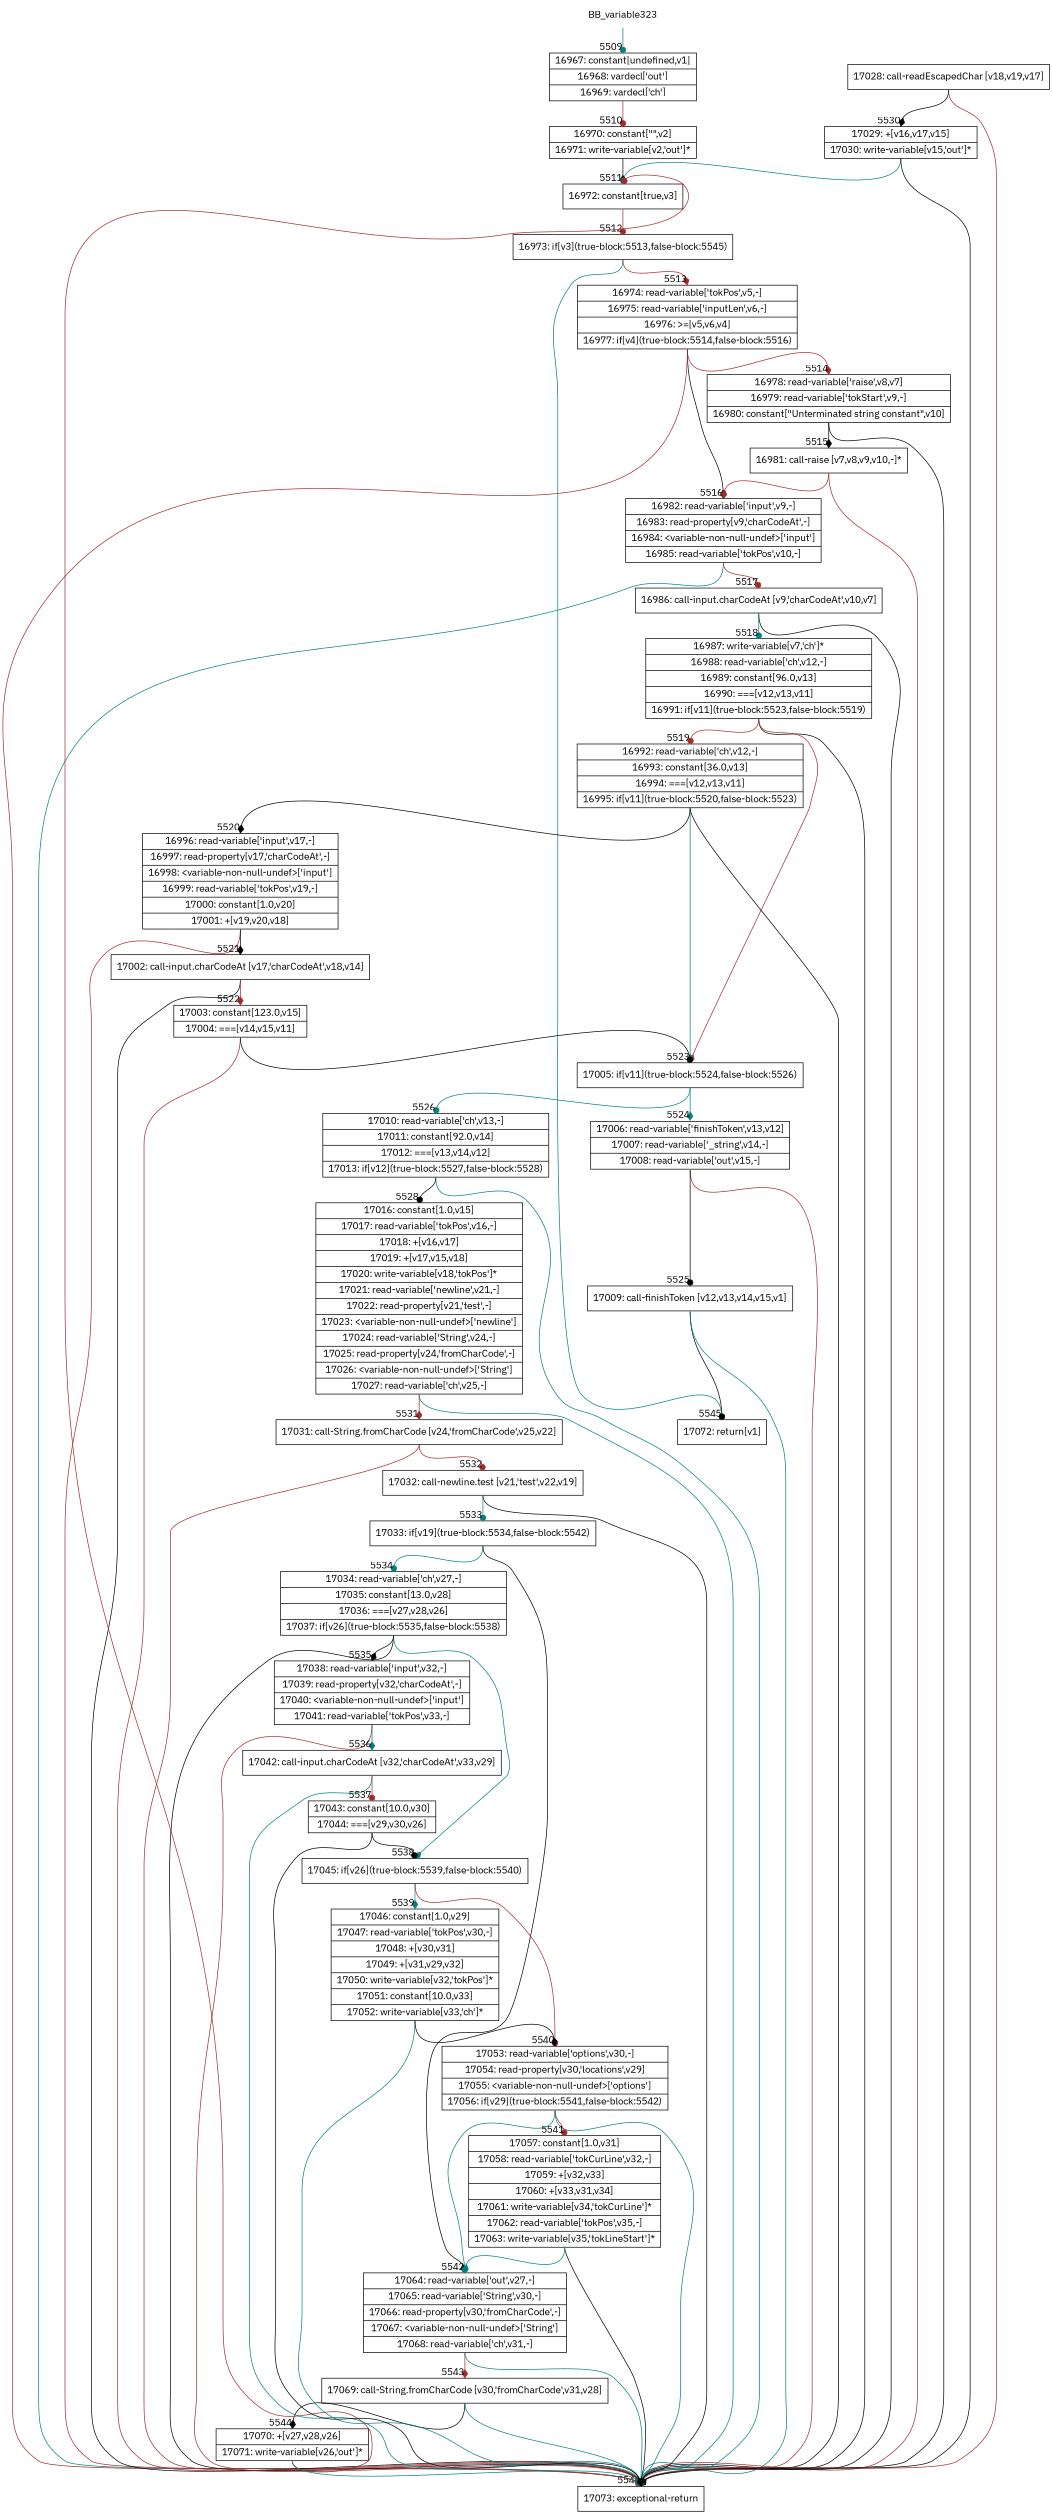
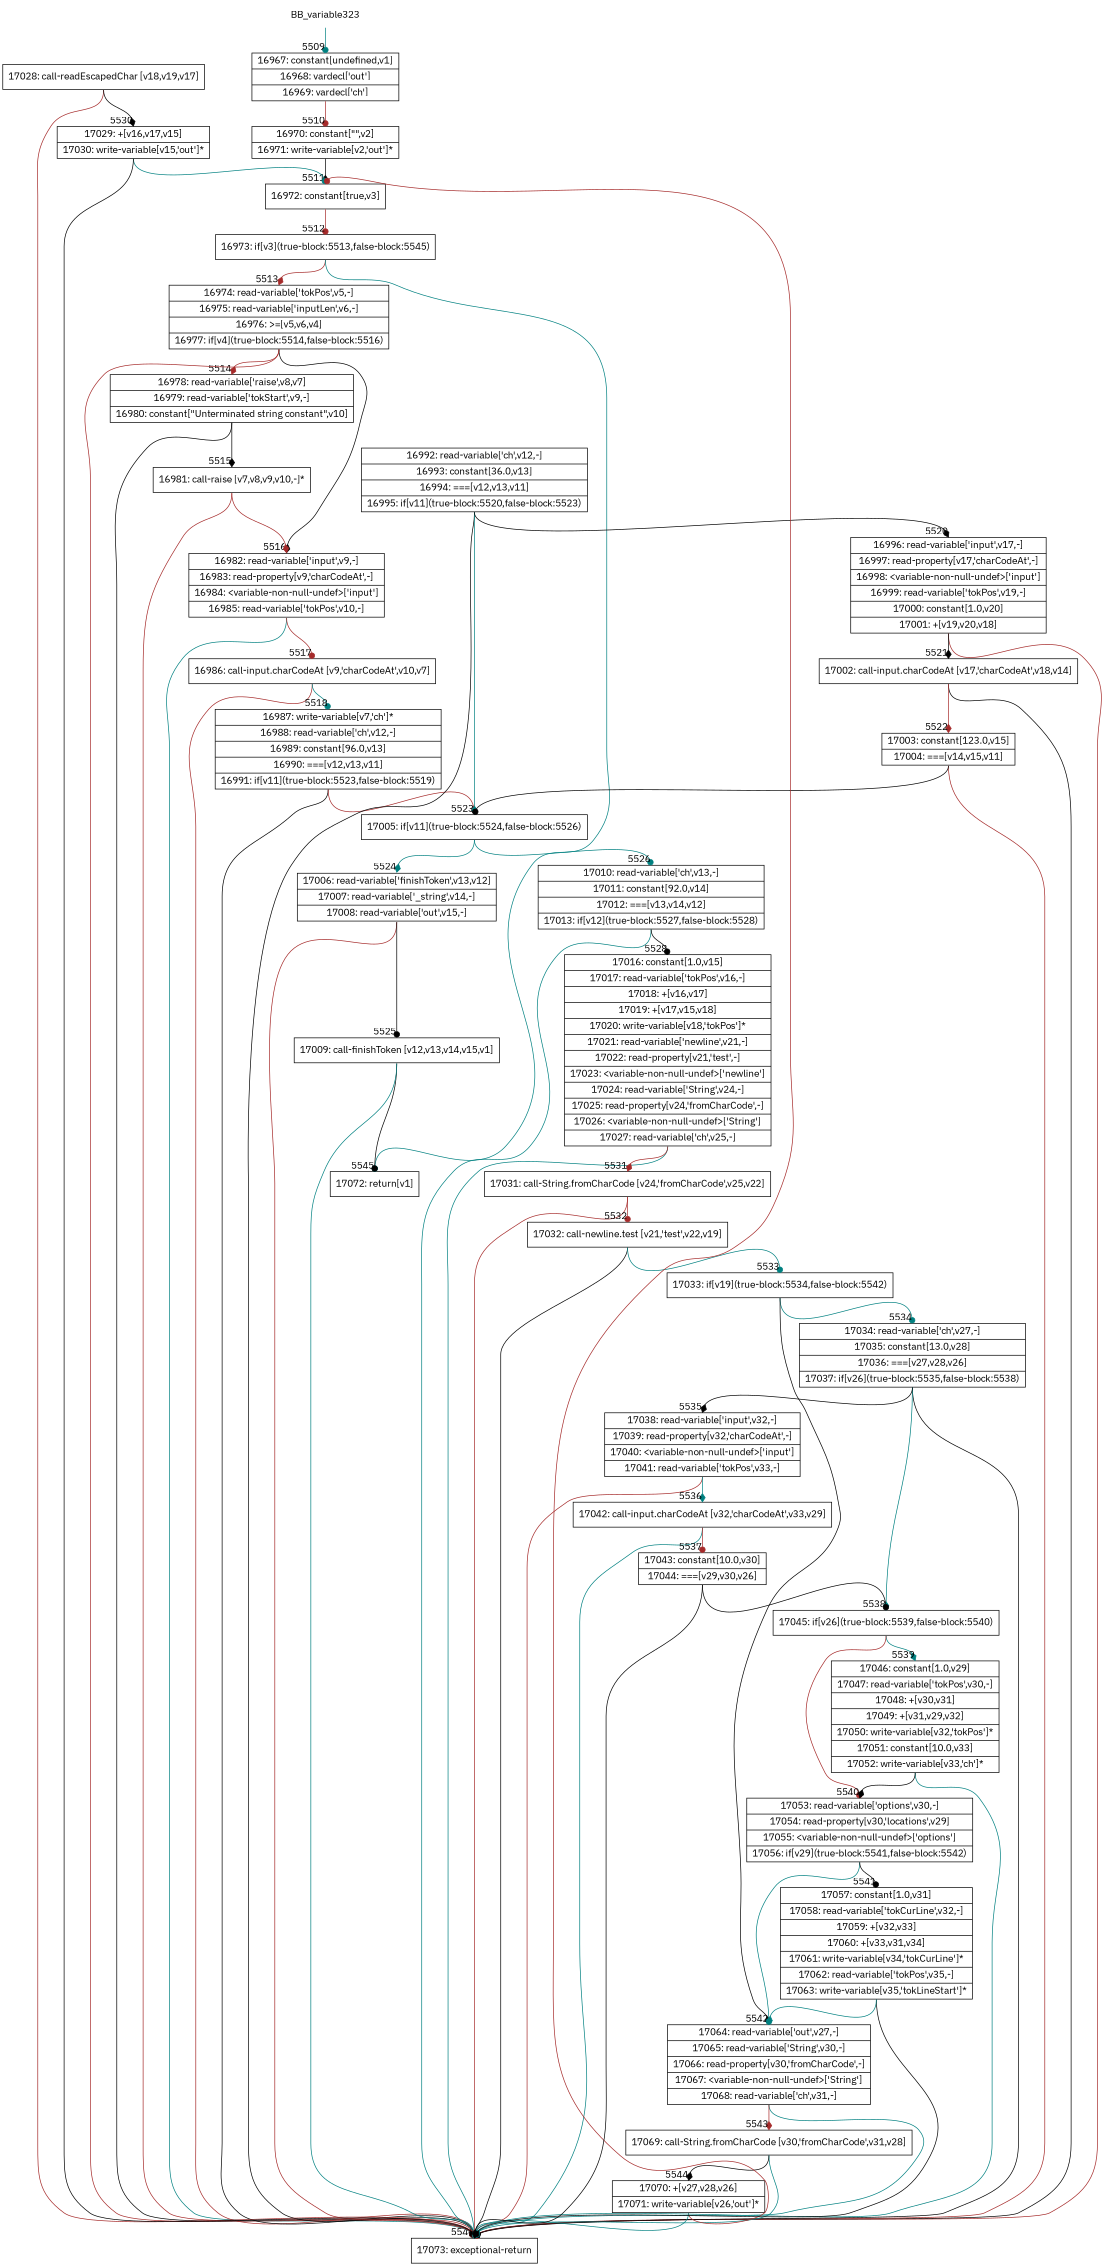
edge "16987: write-variable[v7,'ch']*" -> "16992: read-variable['ch',v12,-]": removed
edge "16986: call-input.charCodeAt [v9,'charCodeAt',v10,v7]" -> "17073: exceptional-return": color black -> brown
edge "17053: read-variable['options',v30,-]" -> "17057: constant[1.0,v31]": color brown -> black
edge "17053: read-variable['options',v30,-]" -> "17073: exceptional-return": removed
